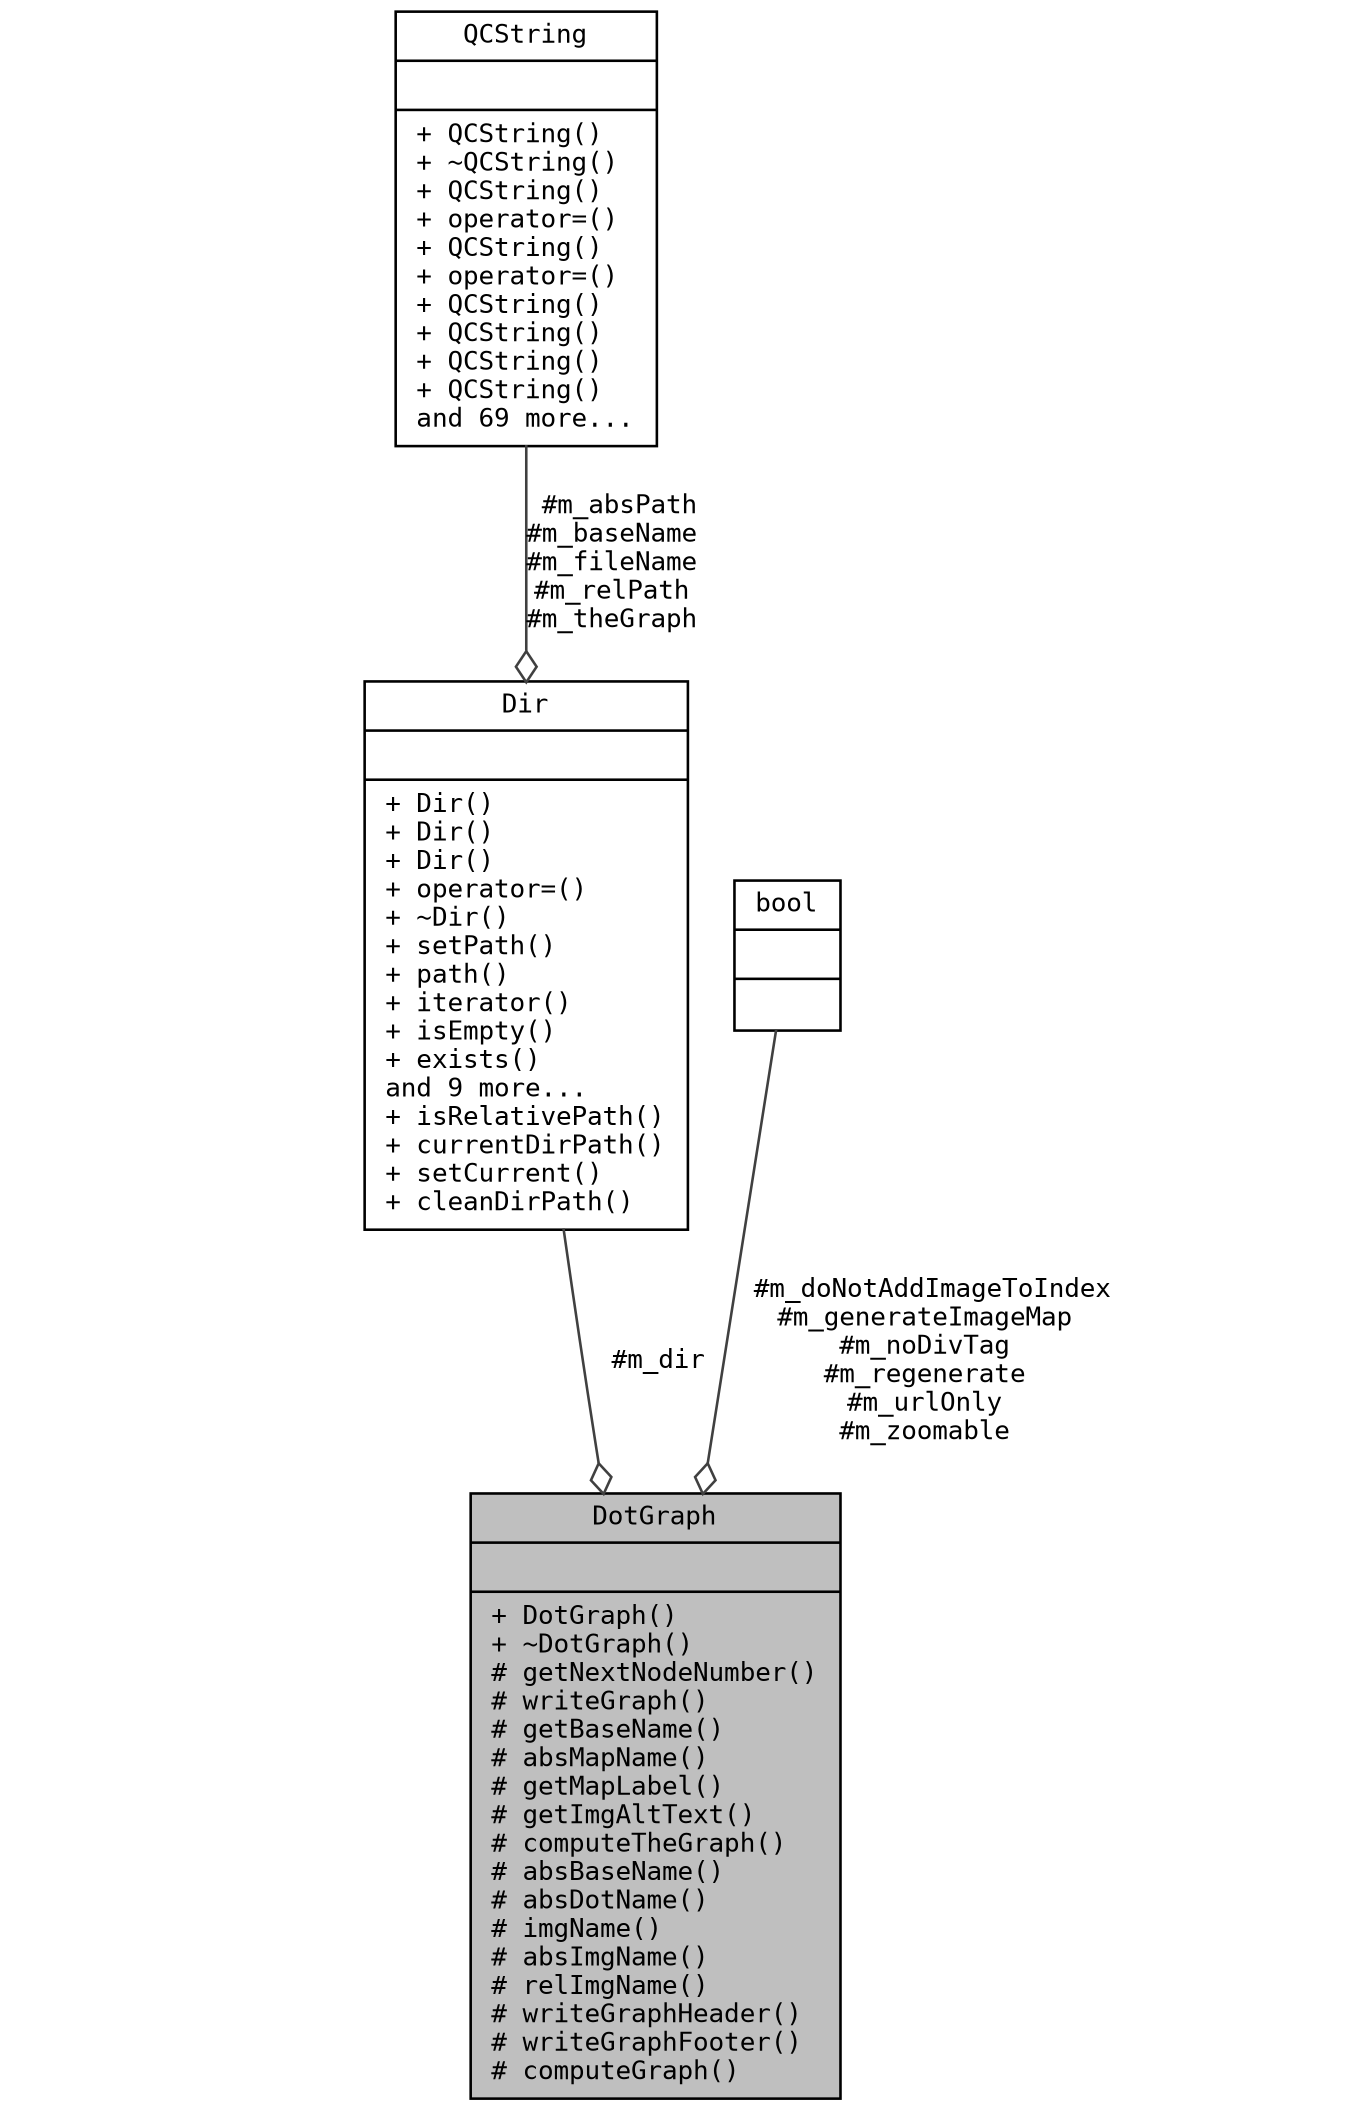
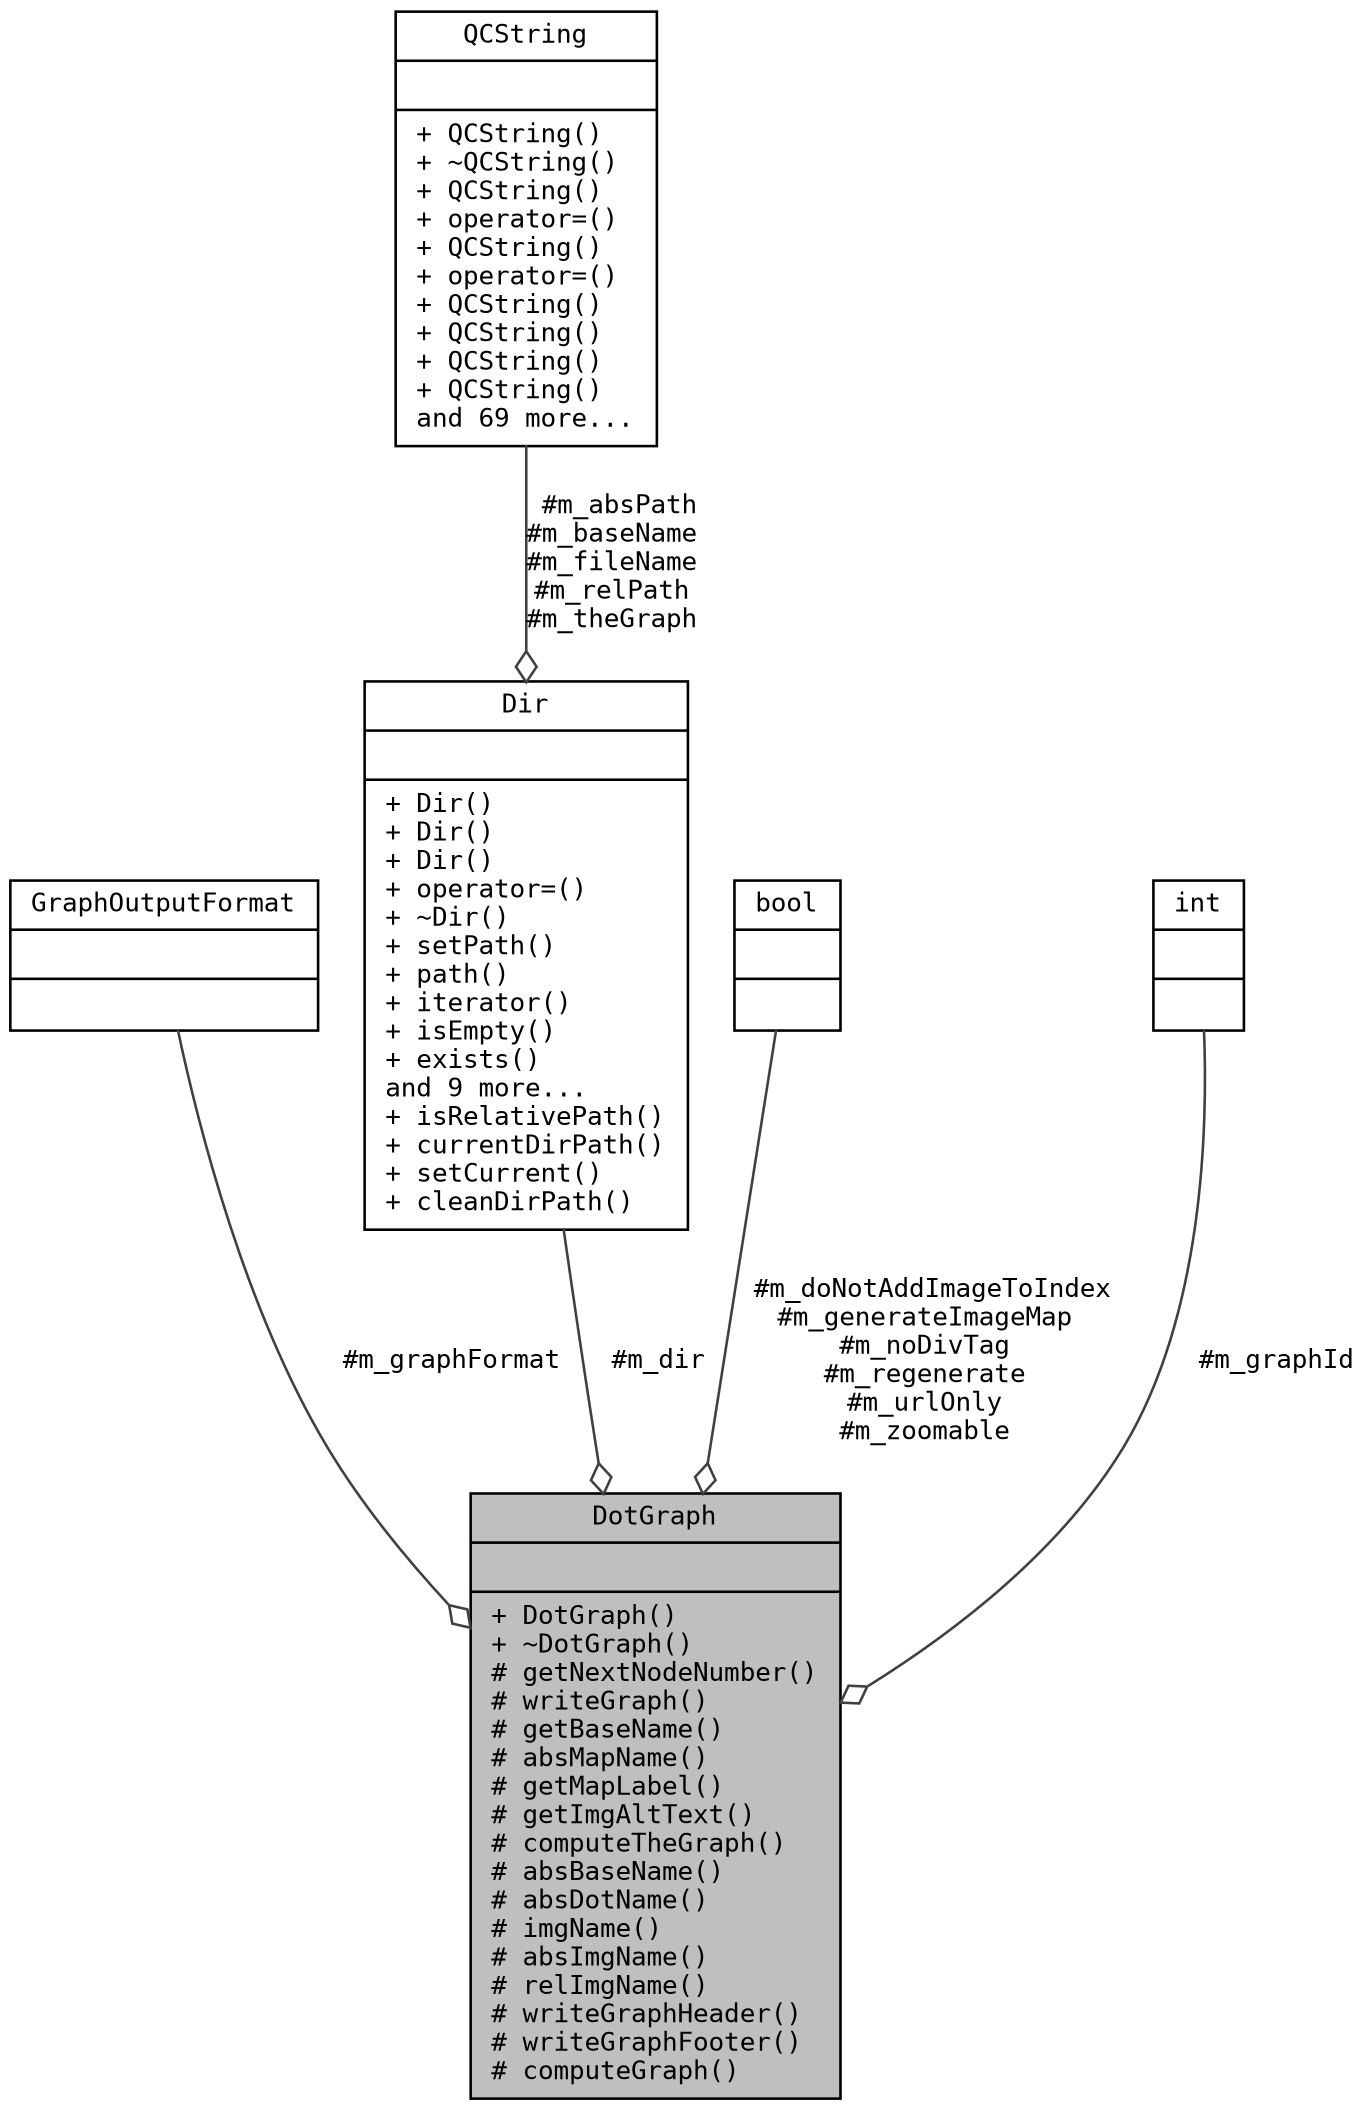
node "GraphOutputFormat": added
node "int": added
